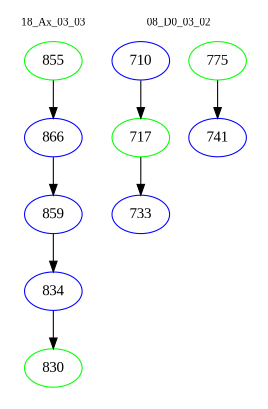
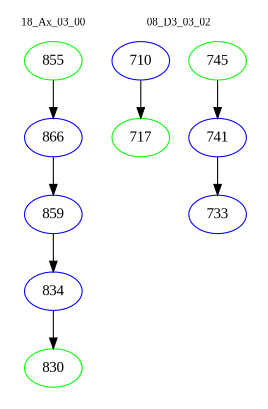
cluster "18_Ax_03_03": label "18_Ax_03_03" -> "18_Ax_03_00"
cluster "08_D0_03_02": label "08_D0_03_02" -> "08_D3_03_02"
node "775": label "775" -> "745"
edge "717" -> "733": now "741" -> "733"
